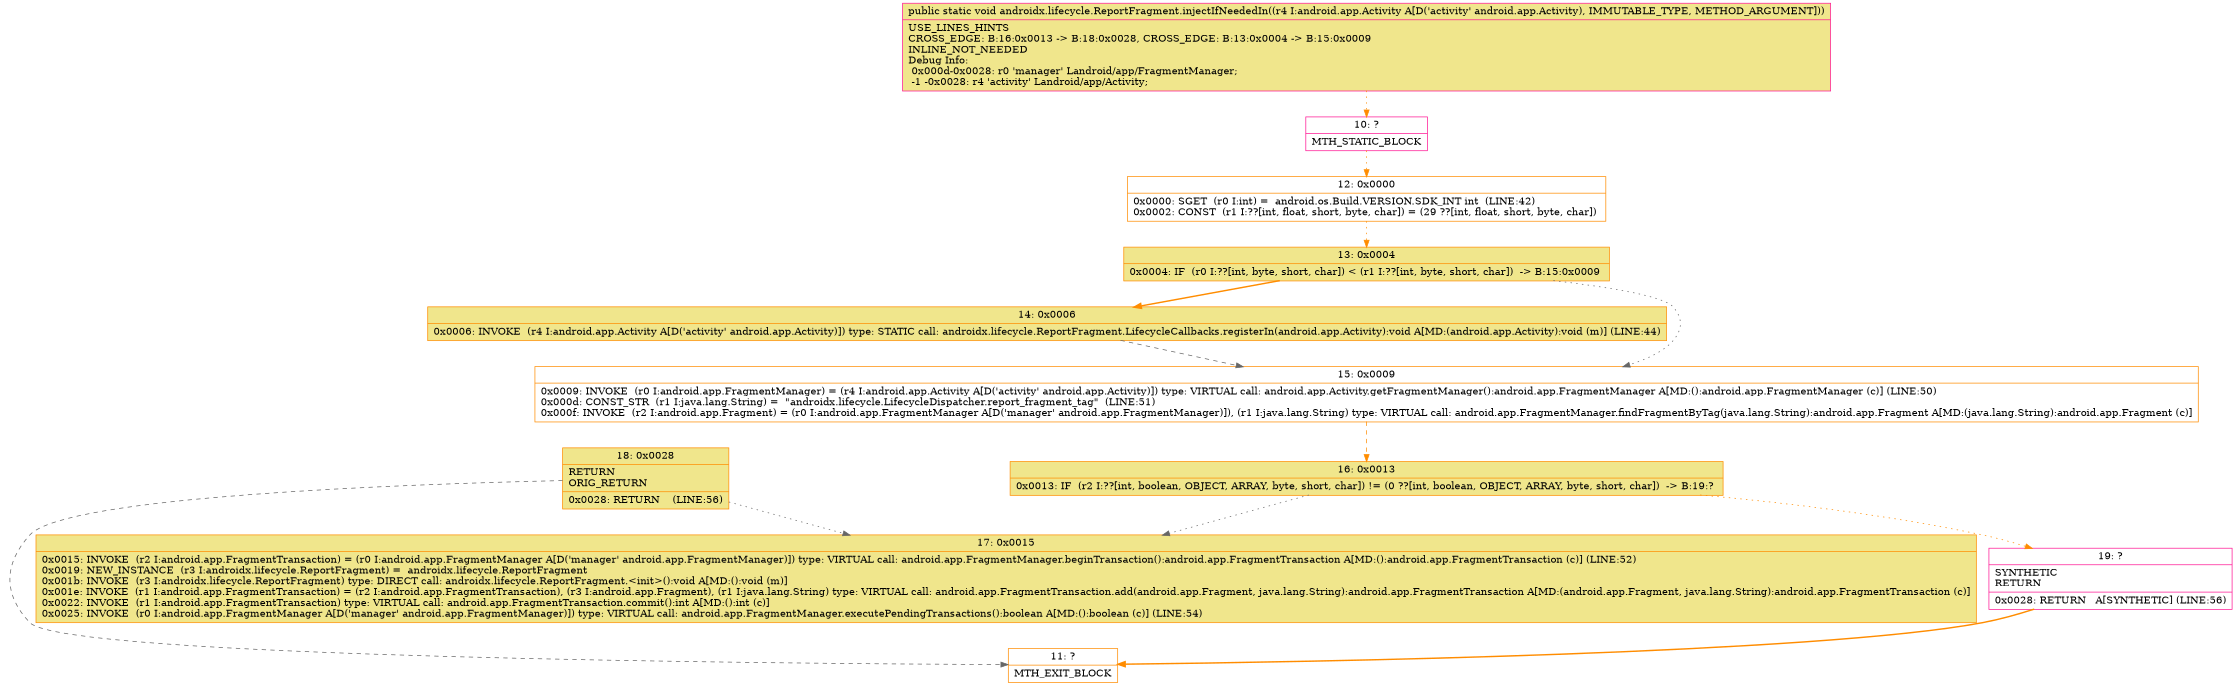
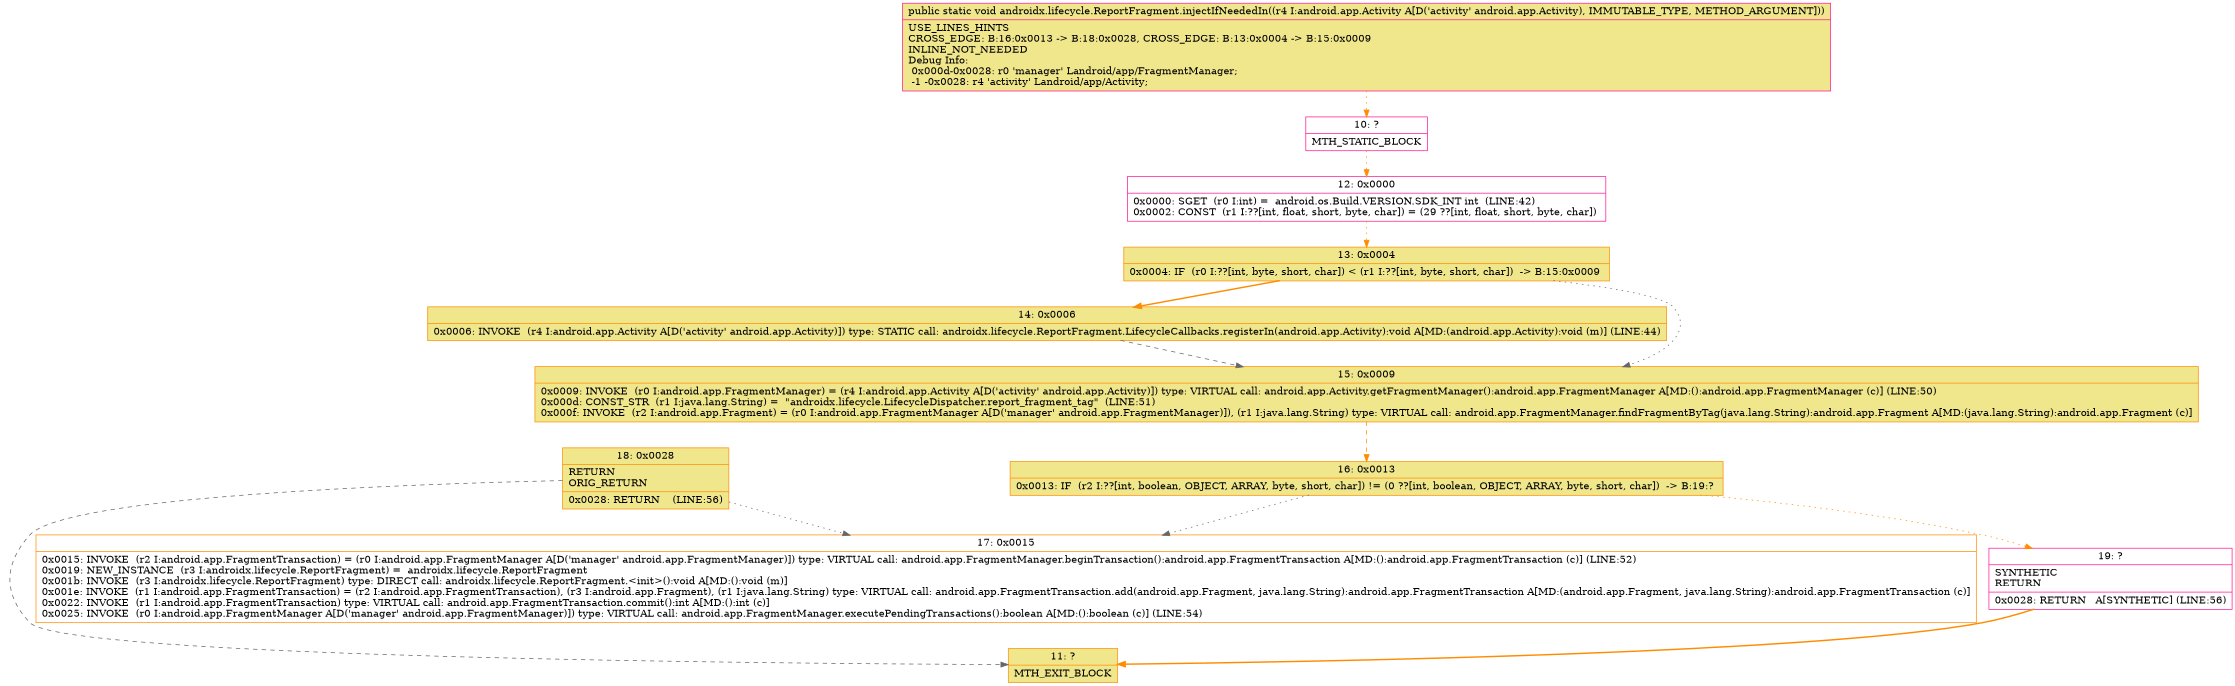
node "12: 0x0000": color darkorange -> deeppink
node "15: 0x0009": fillcolor white -> khaki
node "17: 0x0015": fillcolor khaki -> white
node "11: ?": fillcolor white -> khaki
